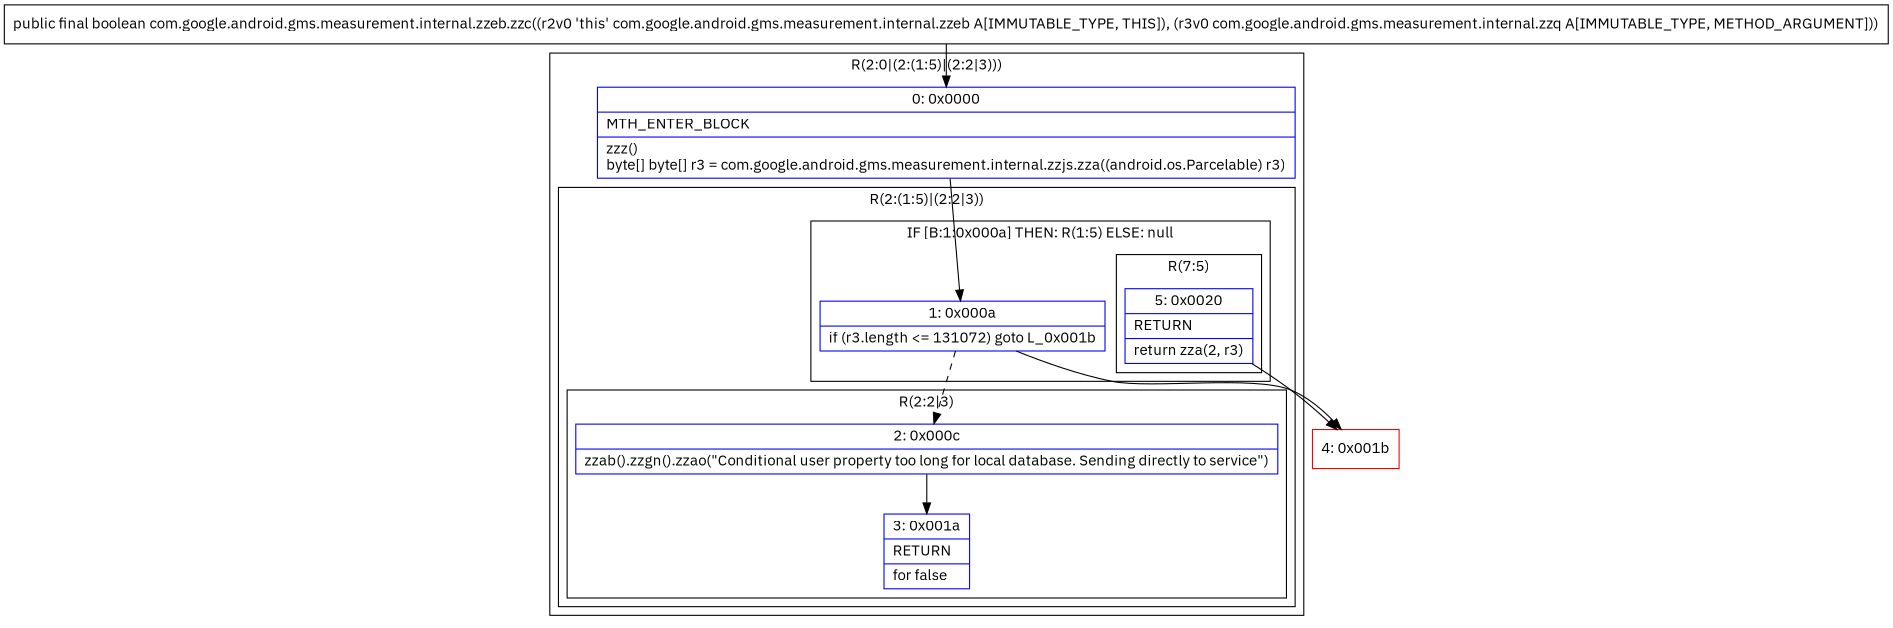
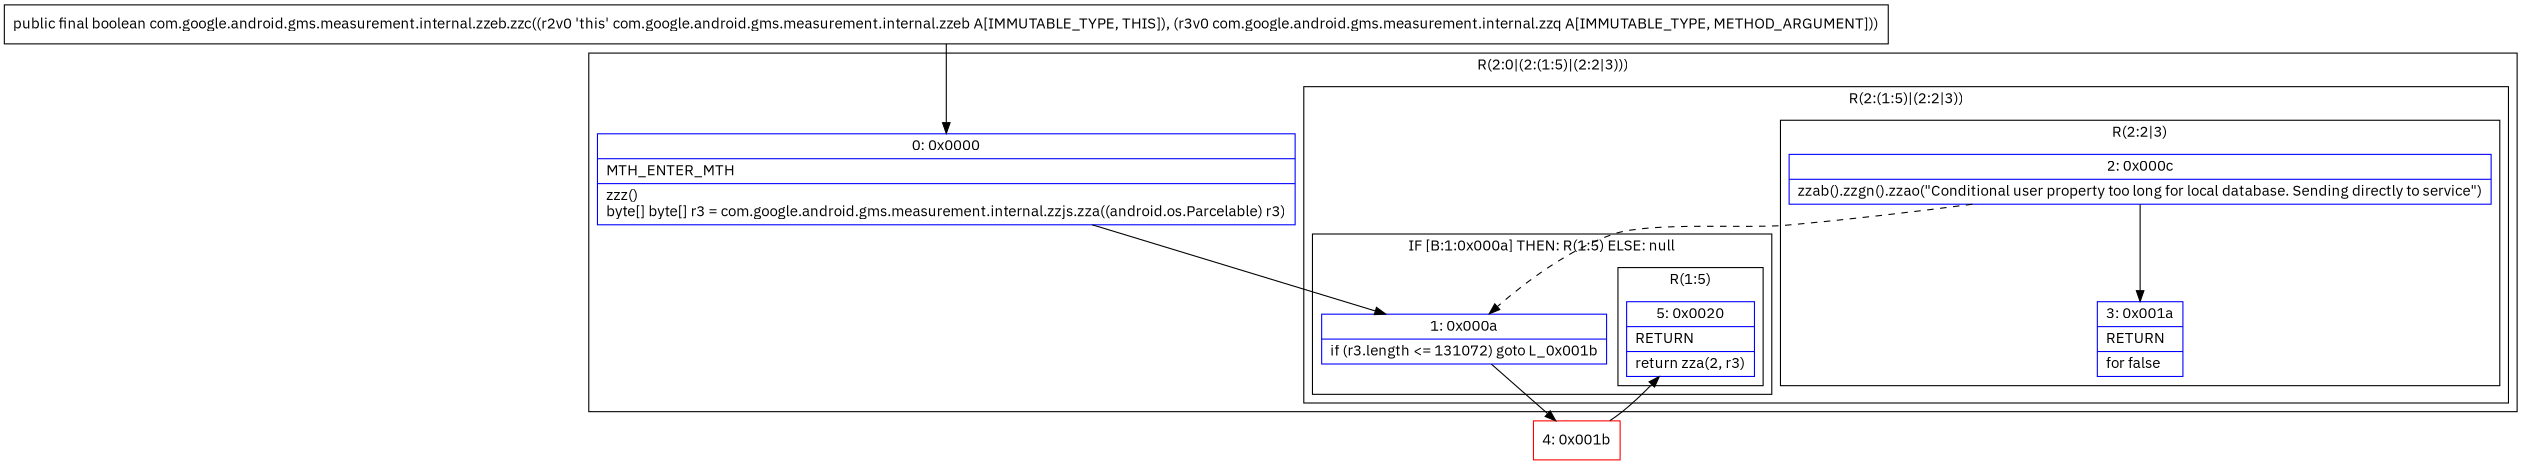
node "0: 0x0000": text "MTH_ENTER_BLOCK" -> "MTH_ENTER_MTH"
cluster "R(7:5)": label "R(7:5)" -> "R(1:5)"
edge "1: 0x000a" -> "2: 0x000c": reversed
edge "5: 0x0020" -> "4: 0x001b": reversed
